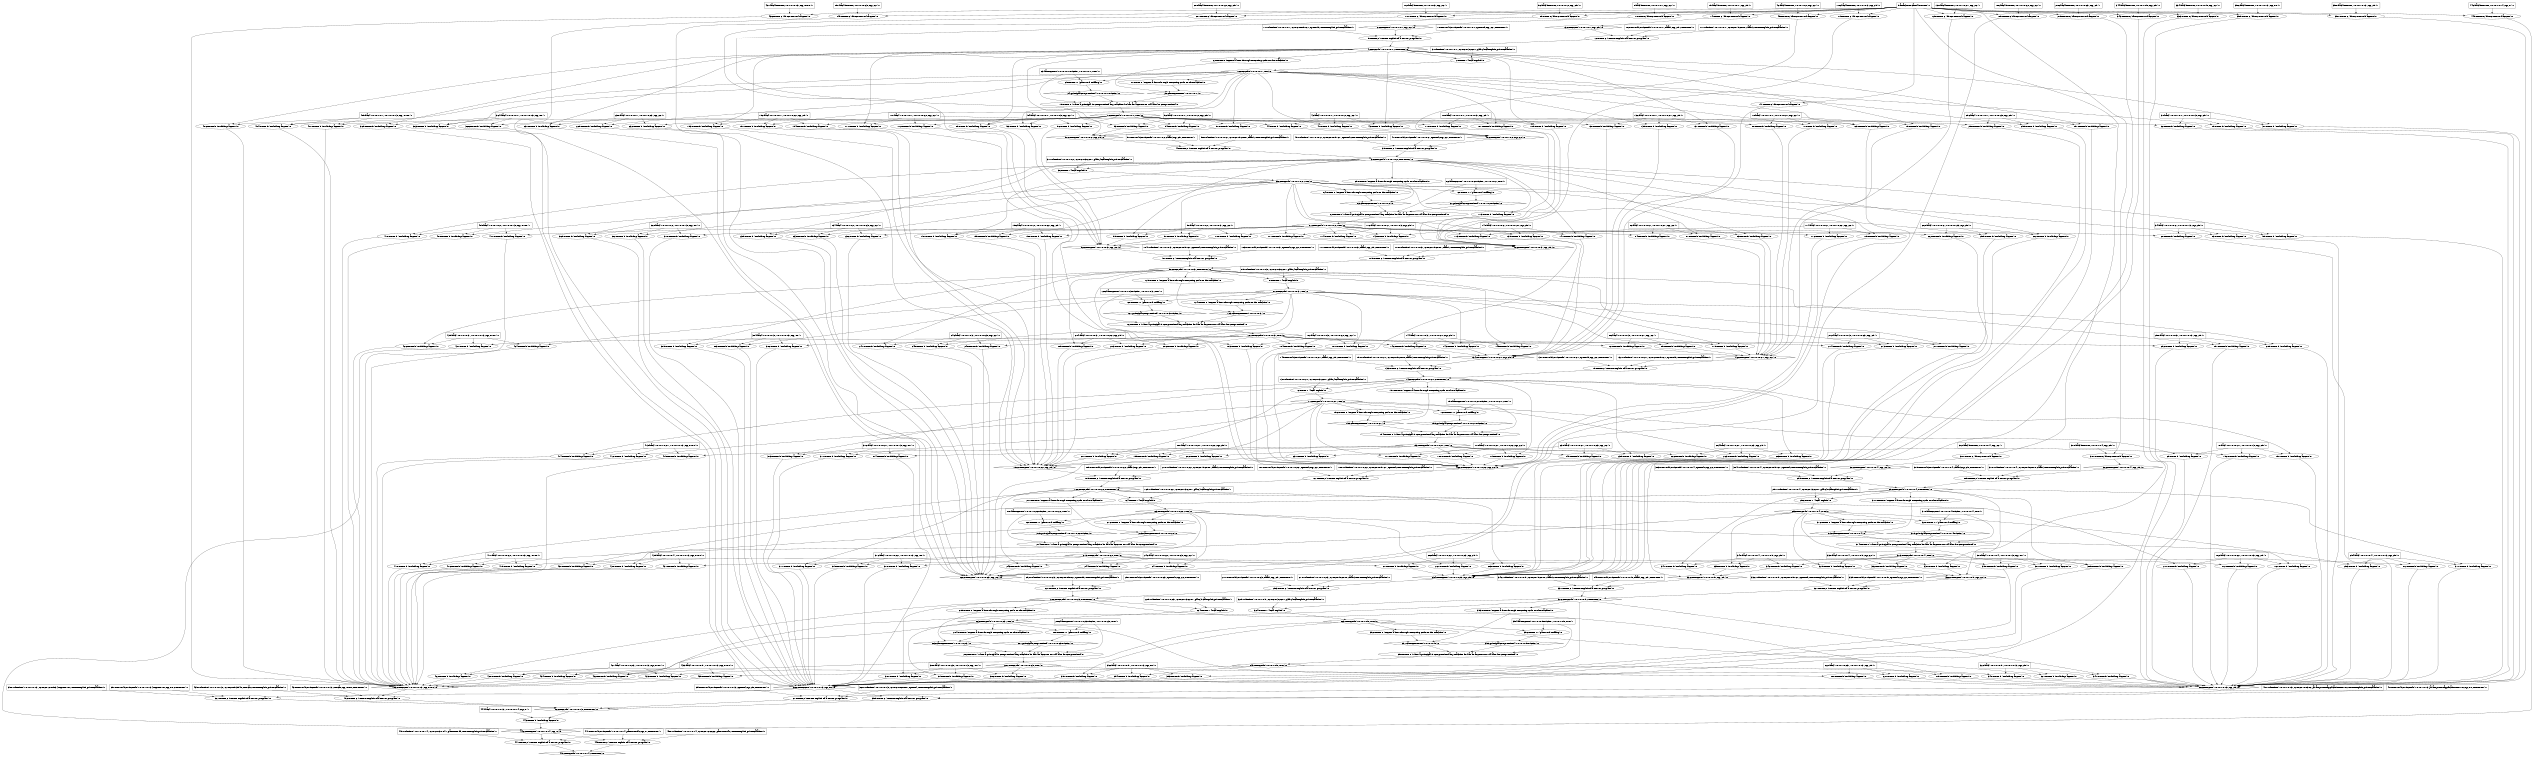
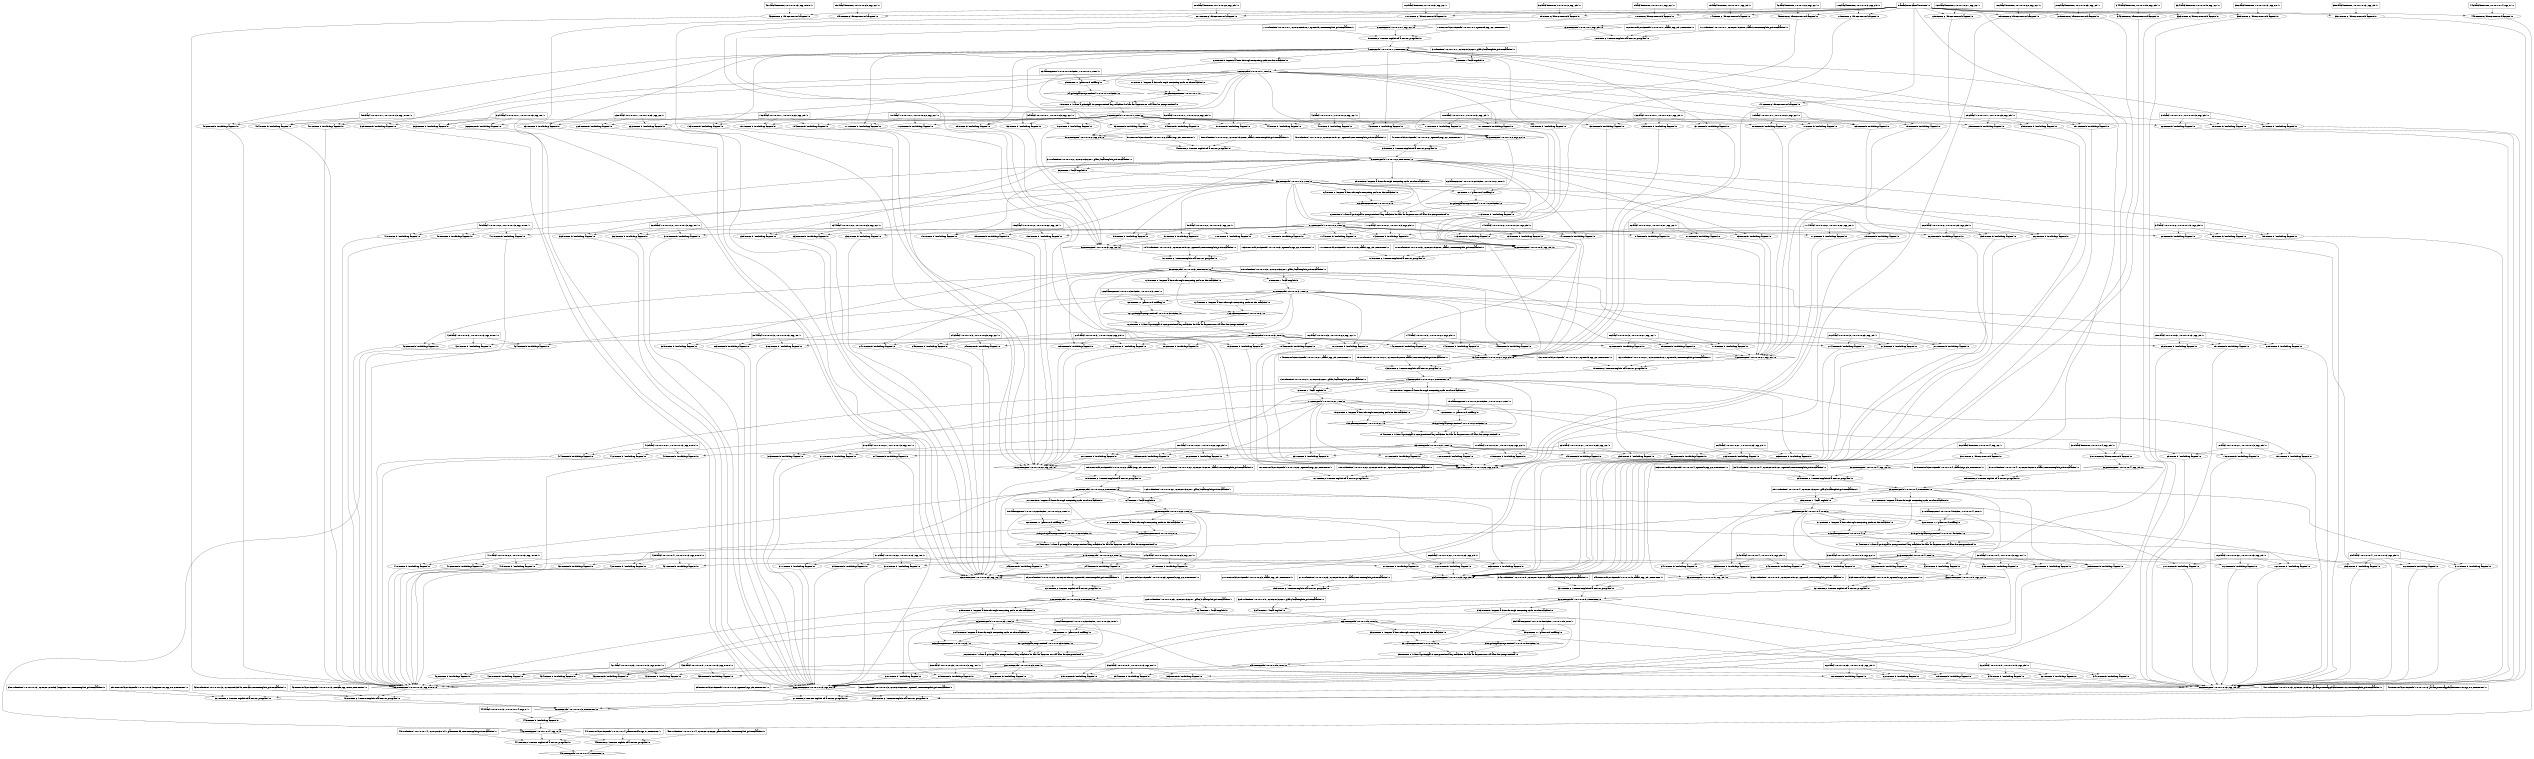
edge "66:hasAccount('10.10.10.2_victim','10.10.10.2',user):1" -> "68:RULE 11 (password sniffing):0": now "40:netAccess('10.10.10.2',tcp,'22'):0" -> "68:RULE 11 (password sniffing):0"
edge "142:RULE 5 (multi-hop access):0" -> "134:netAccess('10.10.10.21',tcp,'25'):0": added
edge "271:RULE 5 (multi-hop access):0" -> "254:netAccess('10.10.10.23',tcp,'25'):0": added
edge "298:execCode('10.10.10.4',someUser):0" -> "430:RULE 5 (multi-hop access):0": removed
